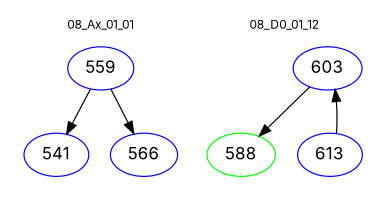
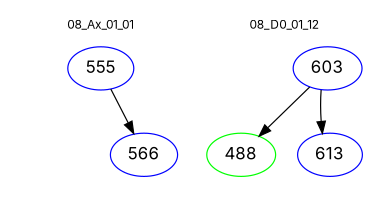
node "559": label "559" -> "555"
edge "613" -> "603": reversed
node "541": removed
node "588": label "588" -> "488"
